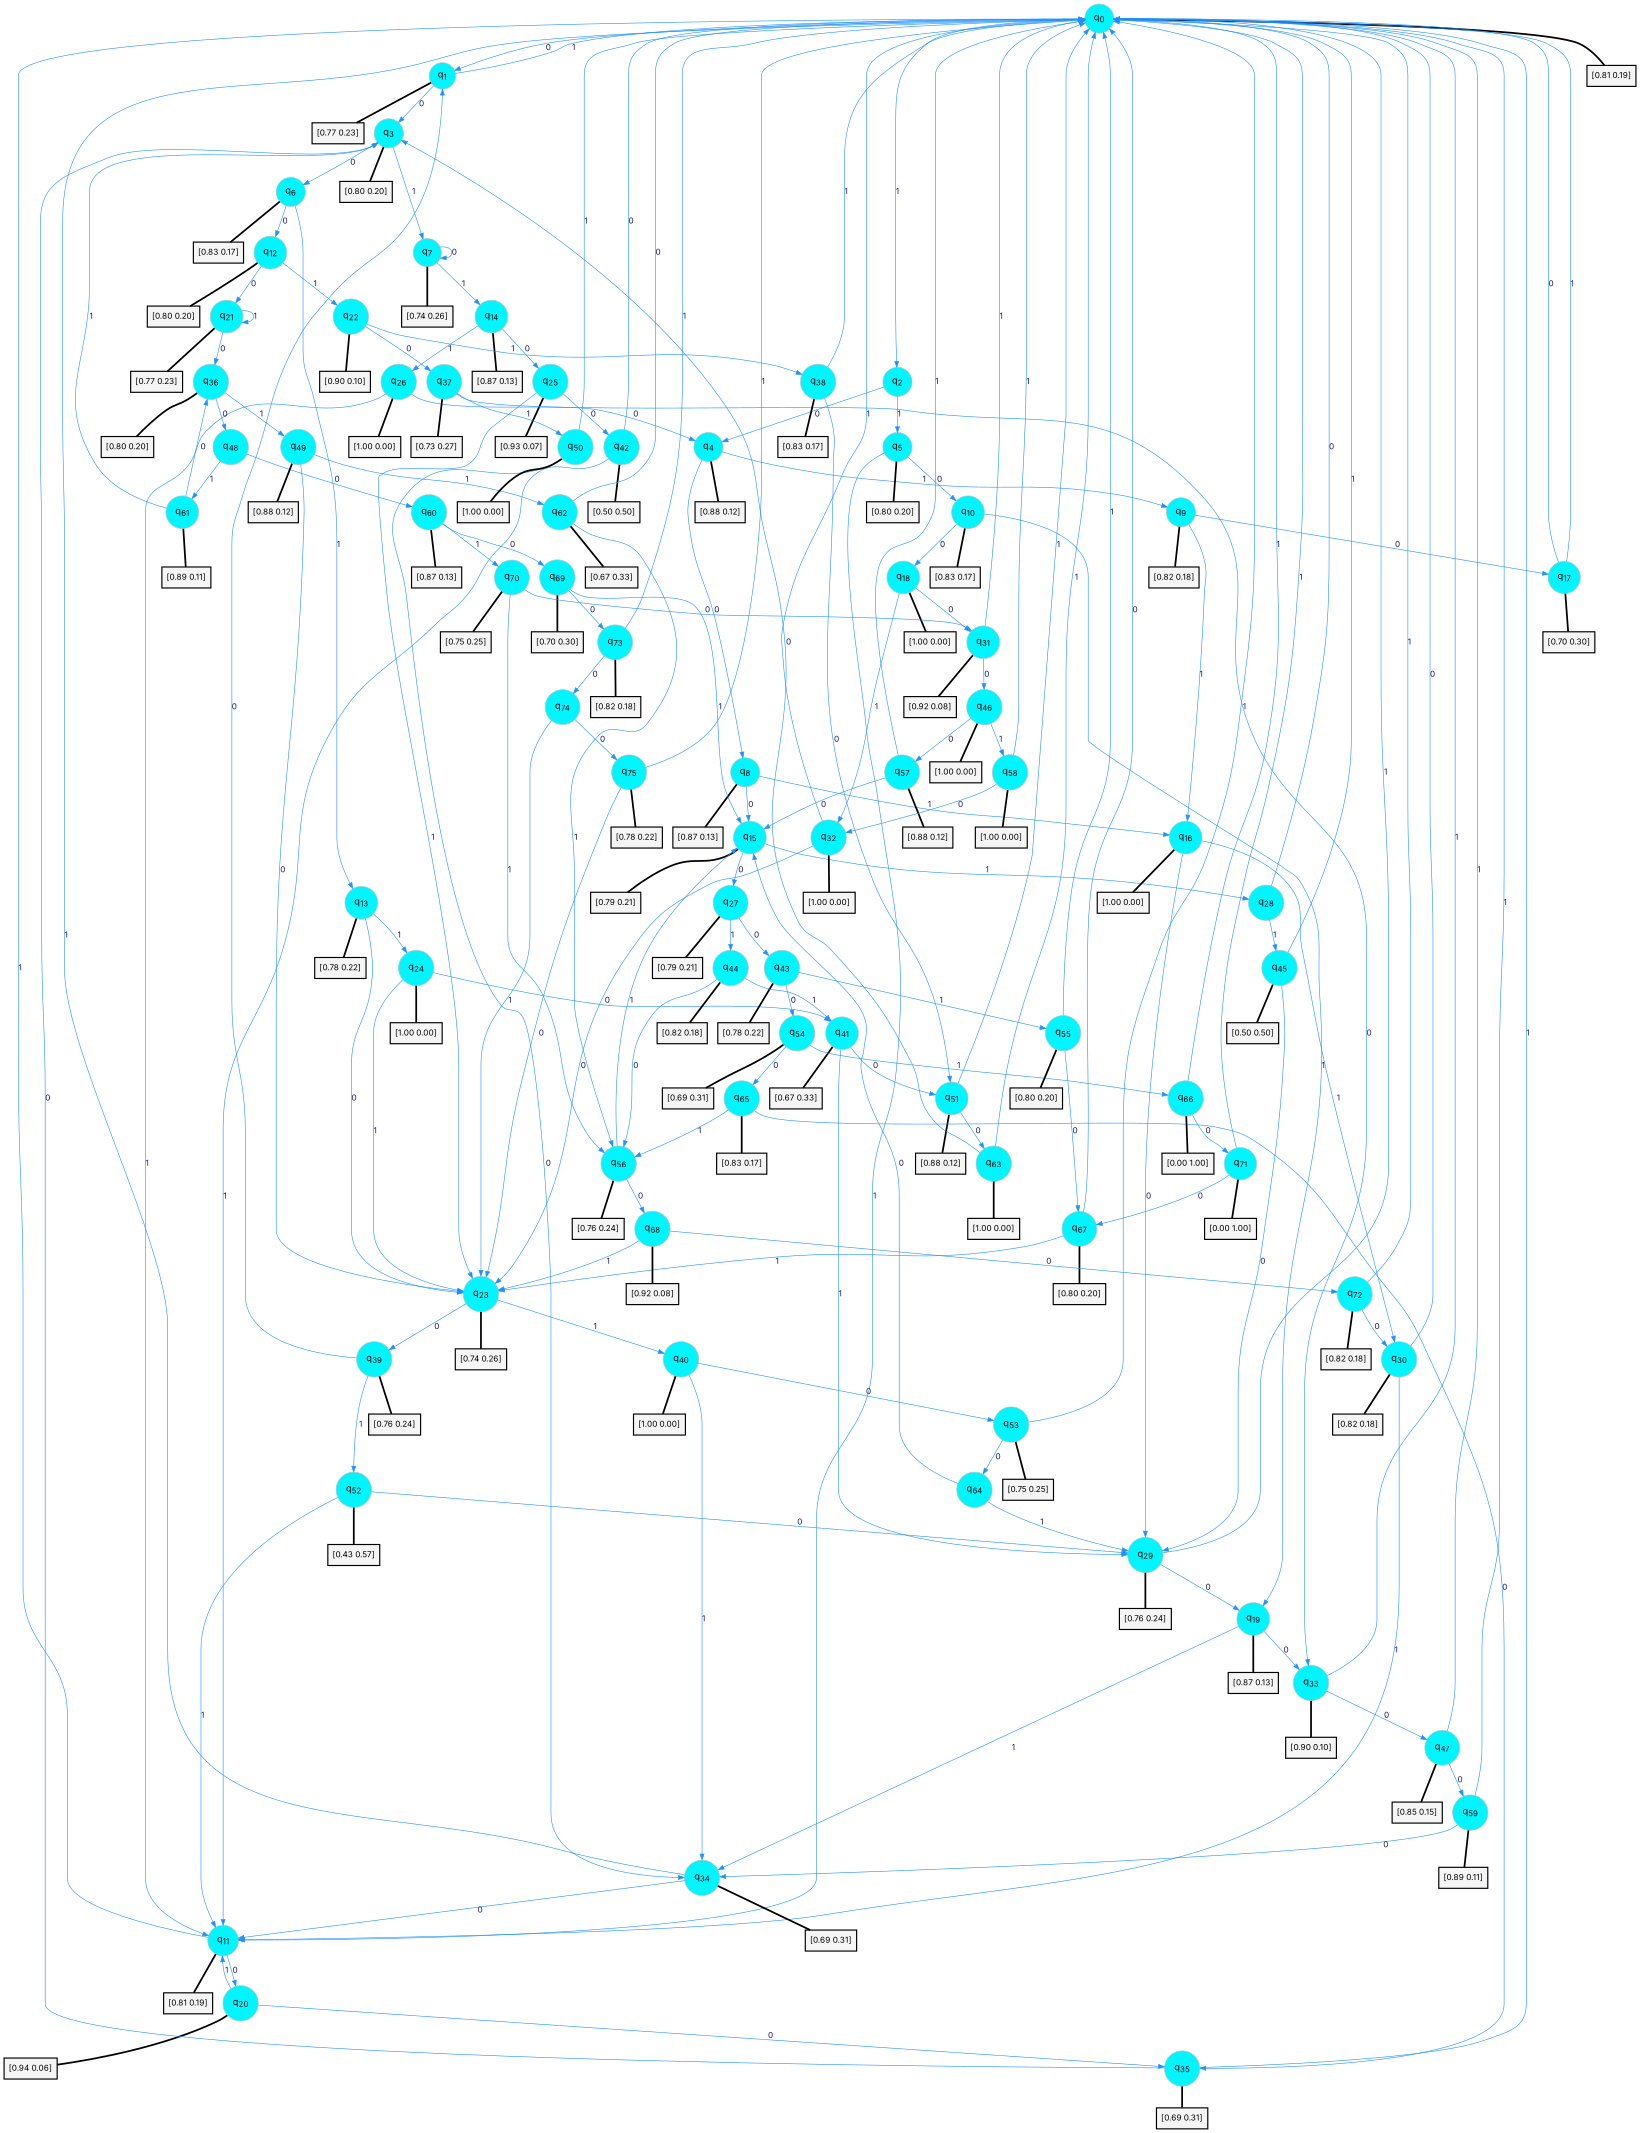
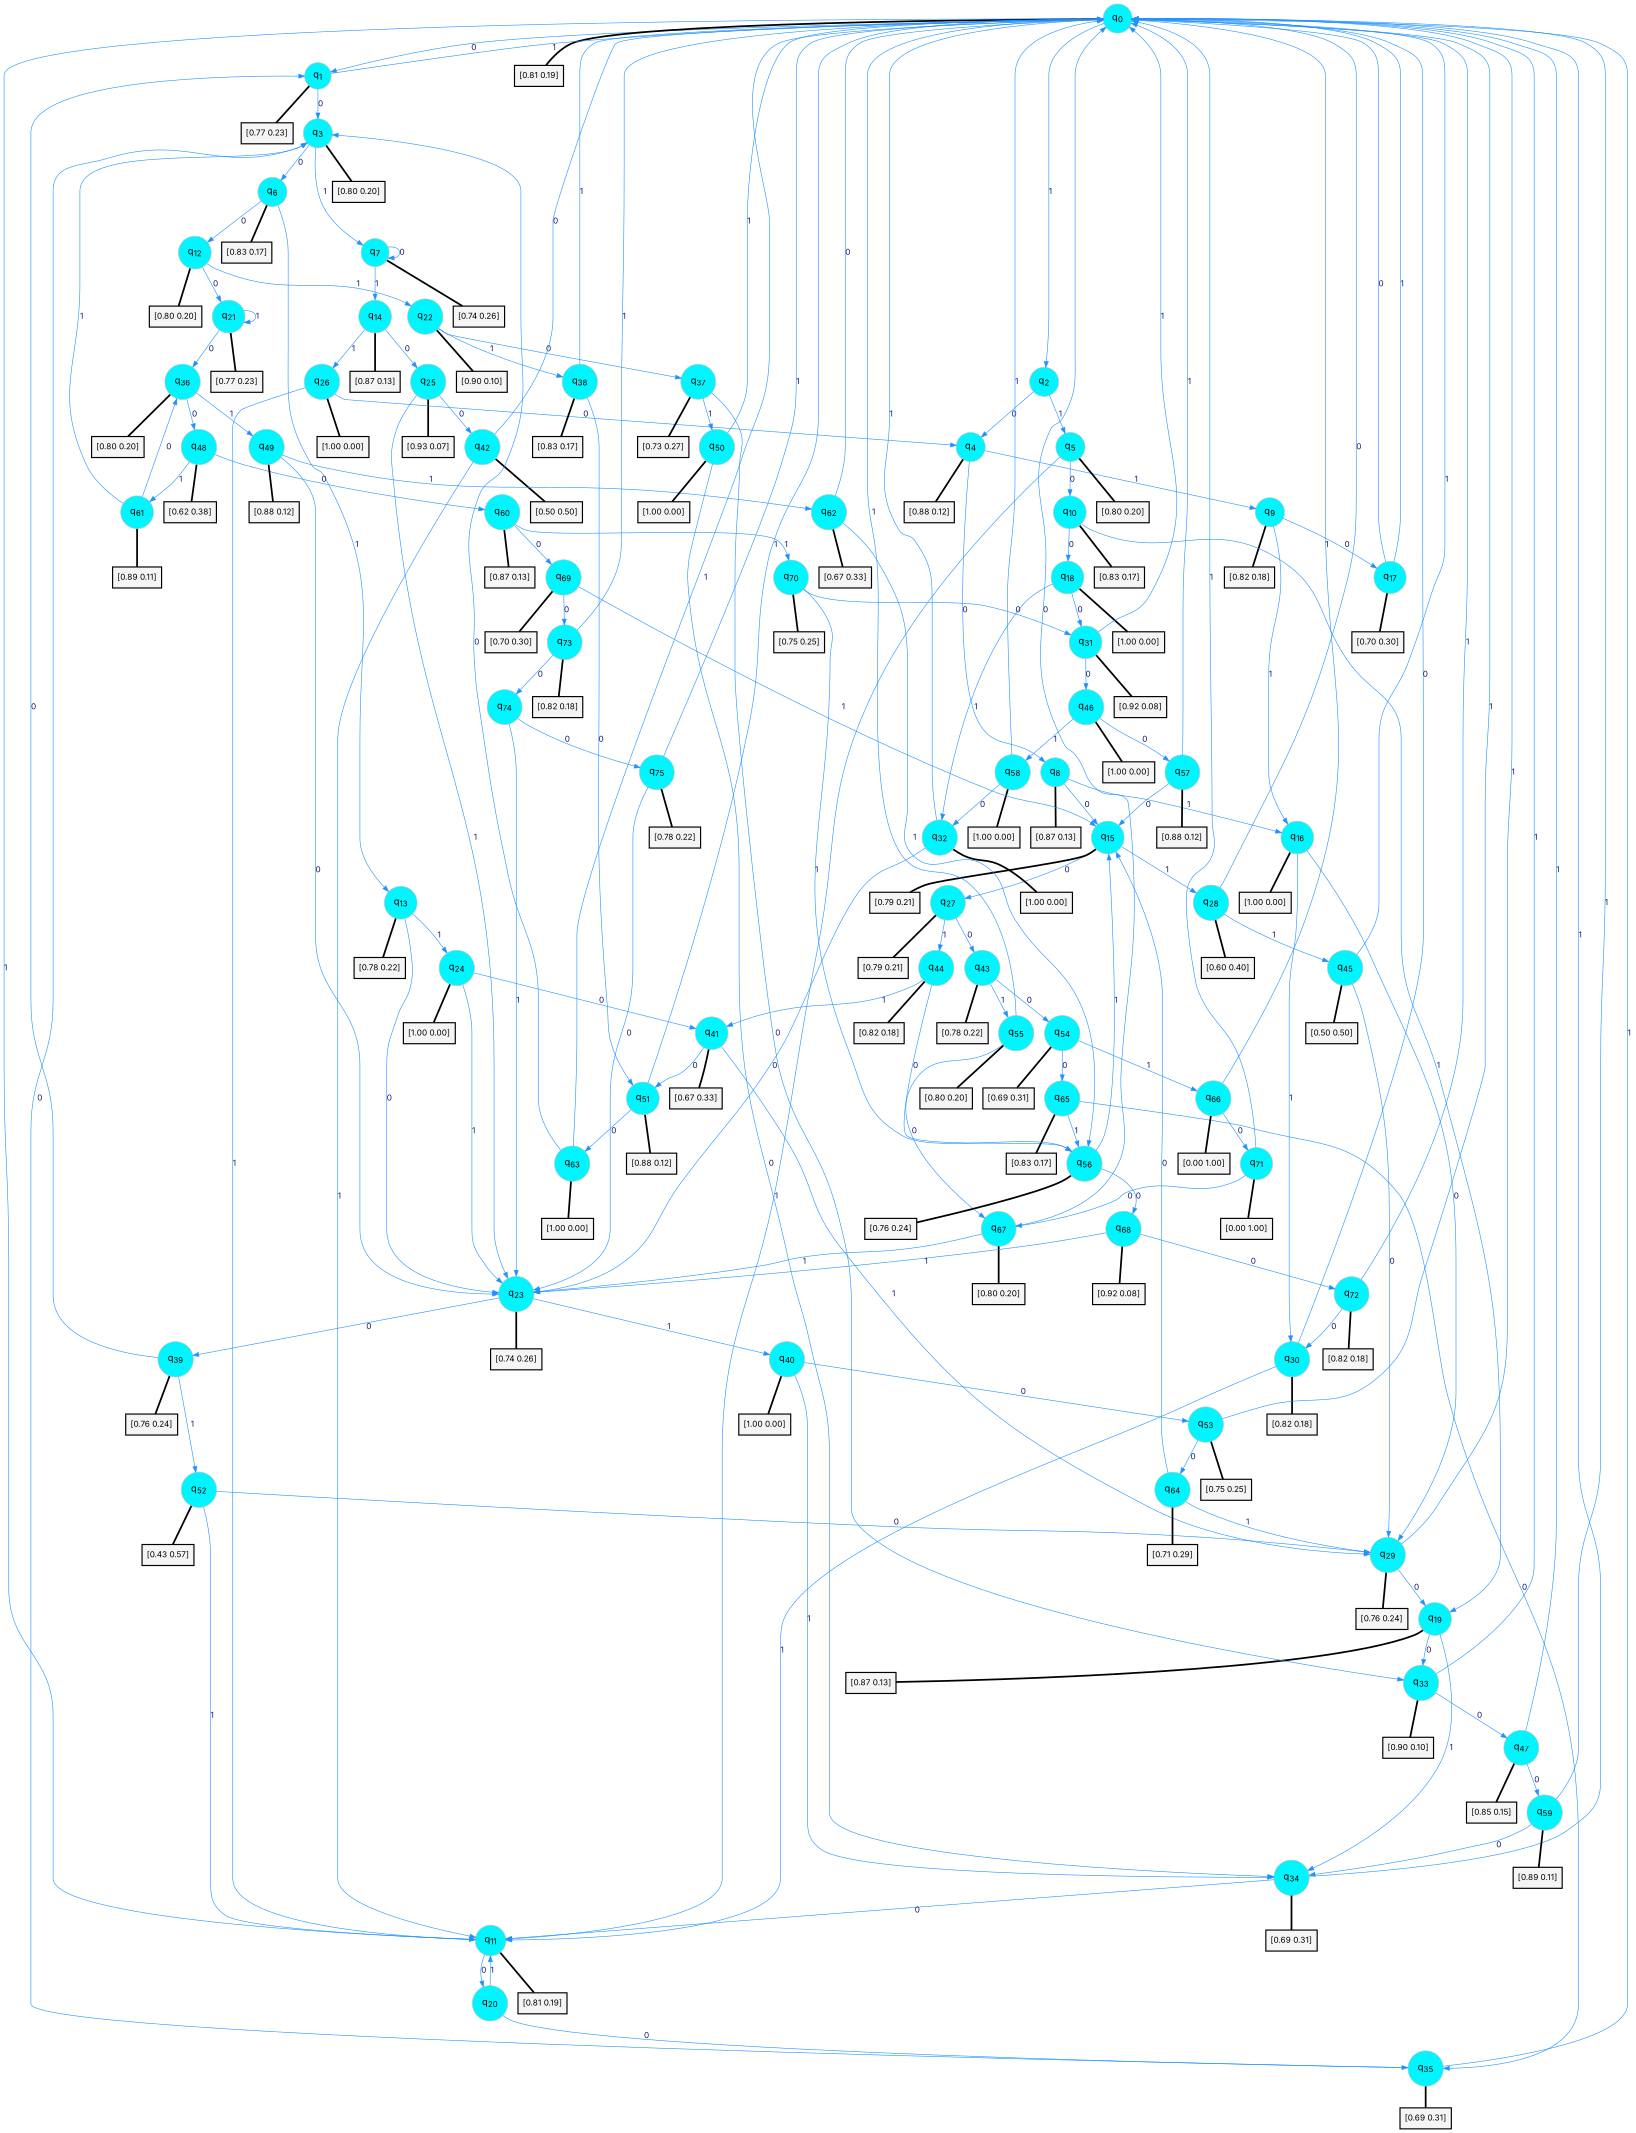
node "[0.62 0.38]": added
node "[0.60 0.40]": added
node "[0.71 0.29]": added
node "[0.94 0.06]": removed
